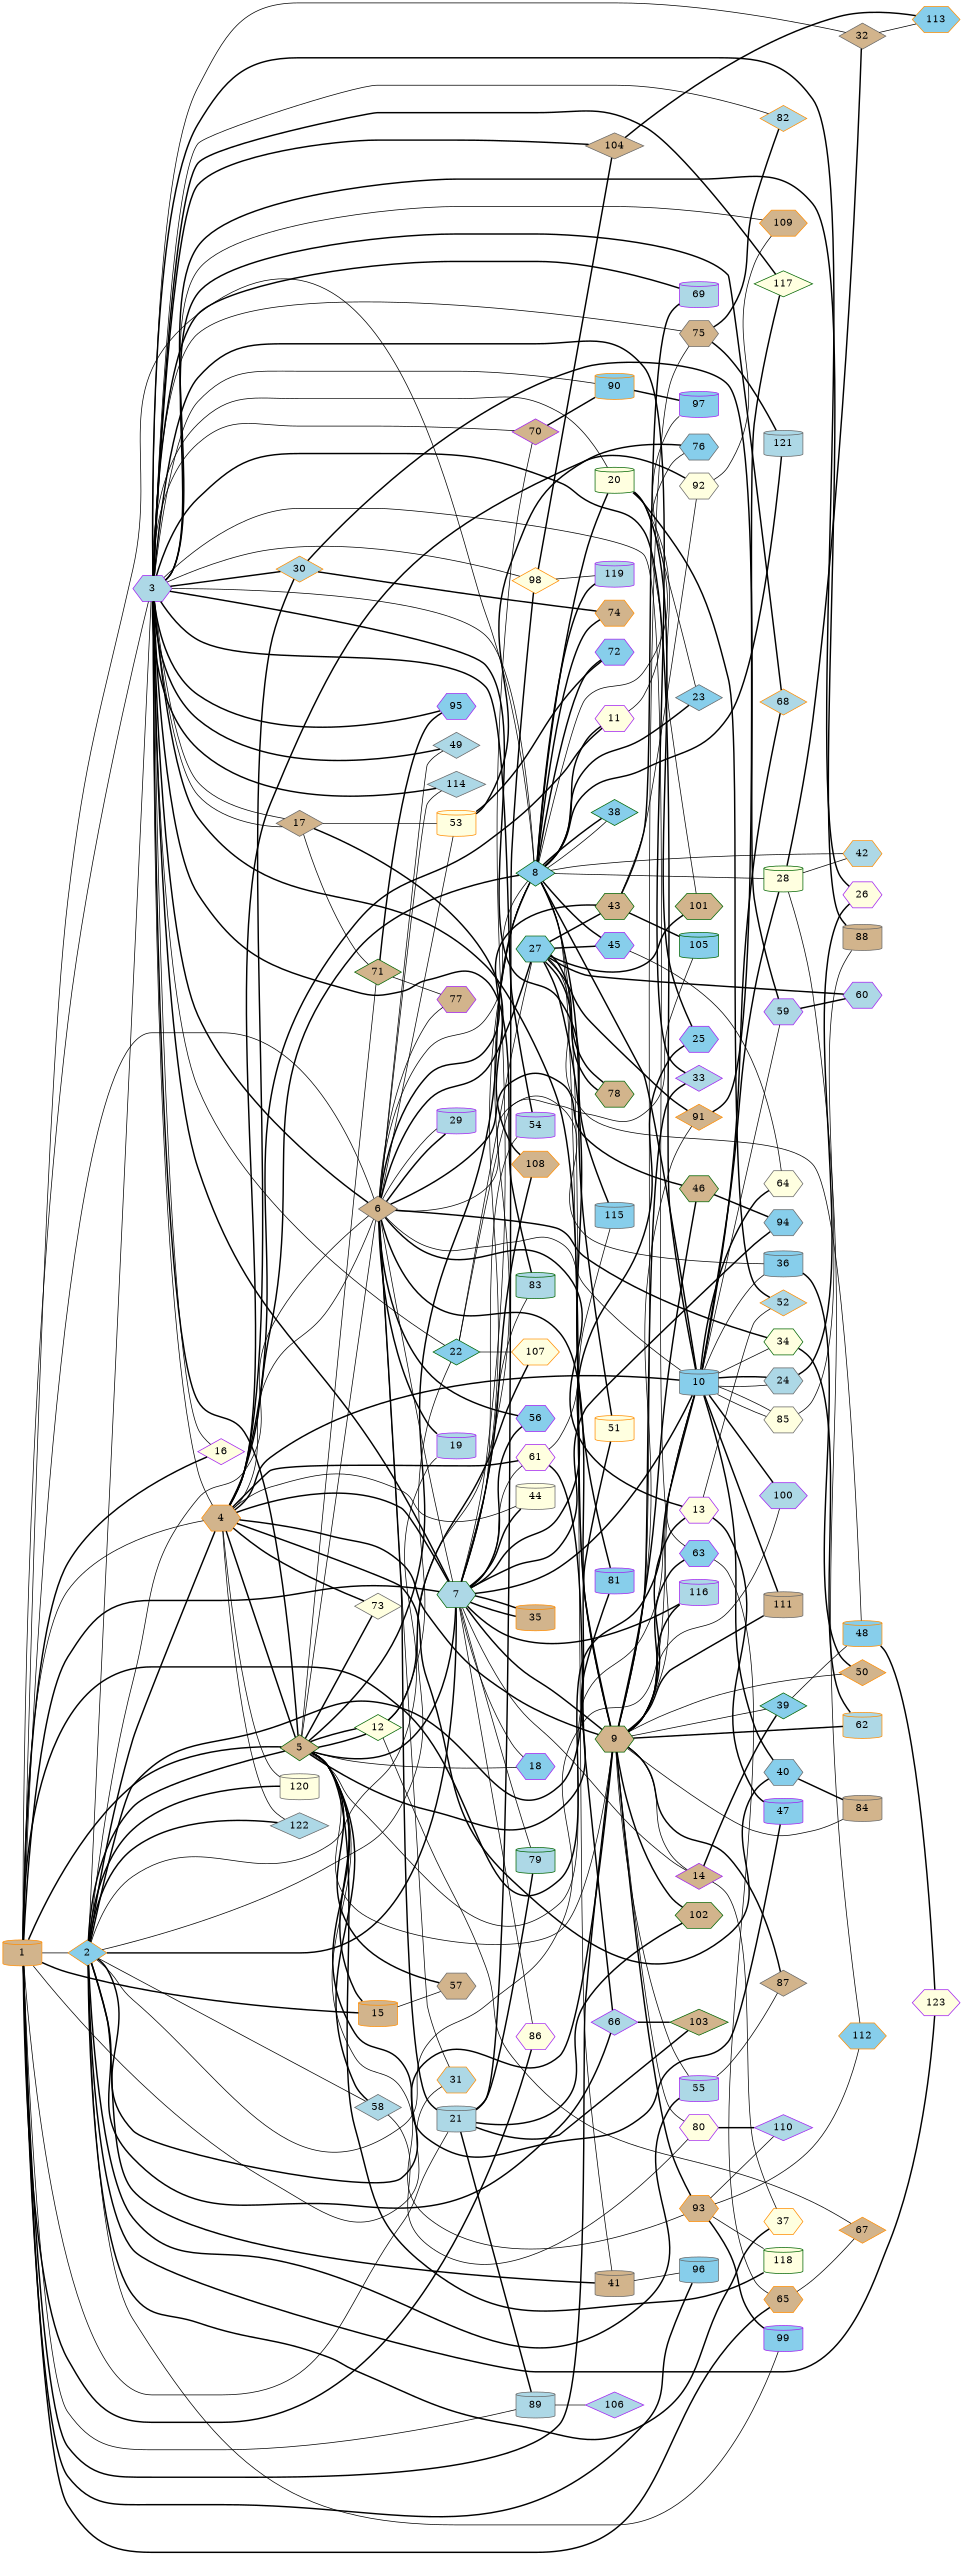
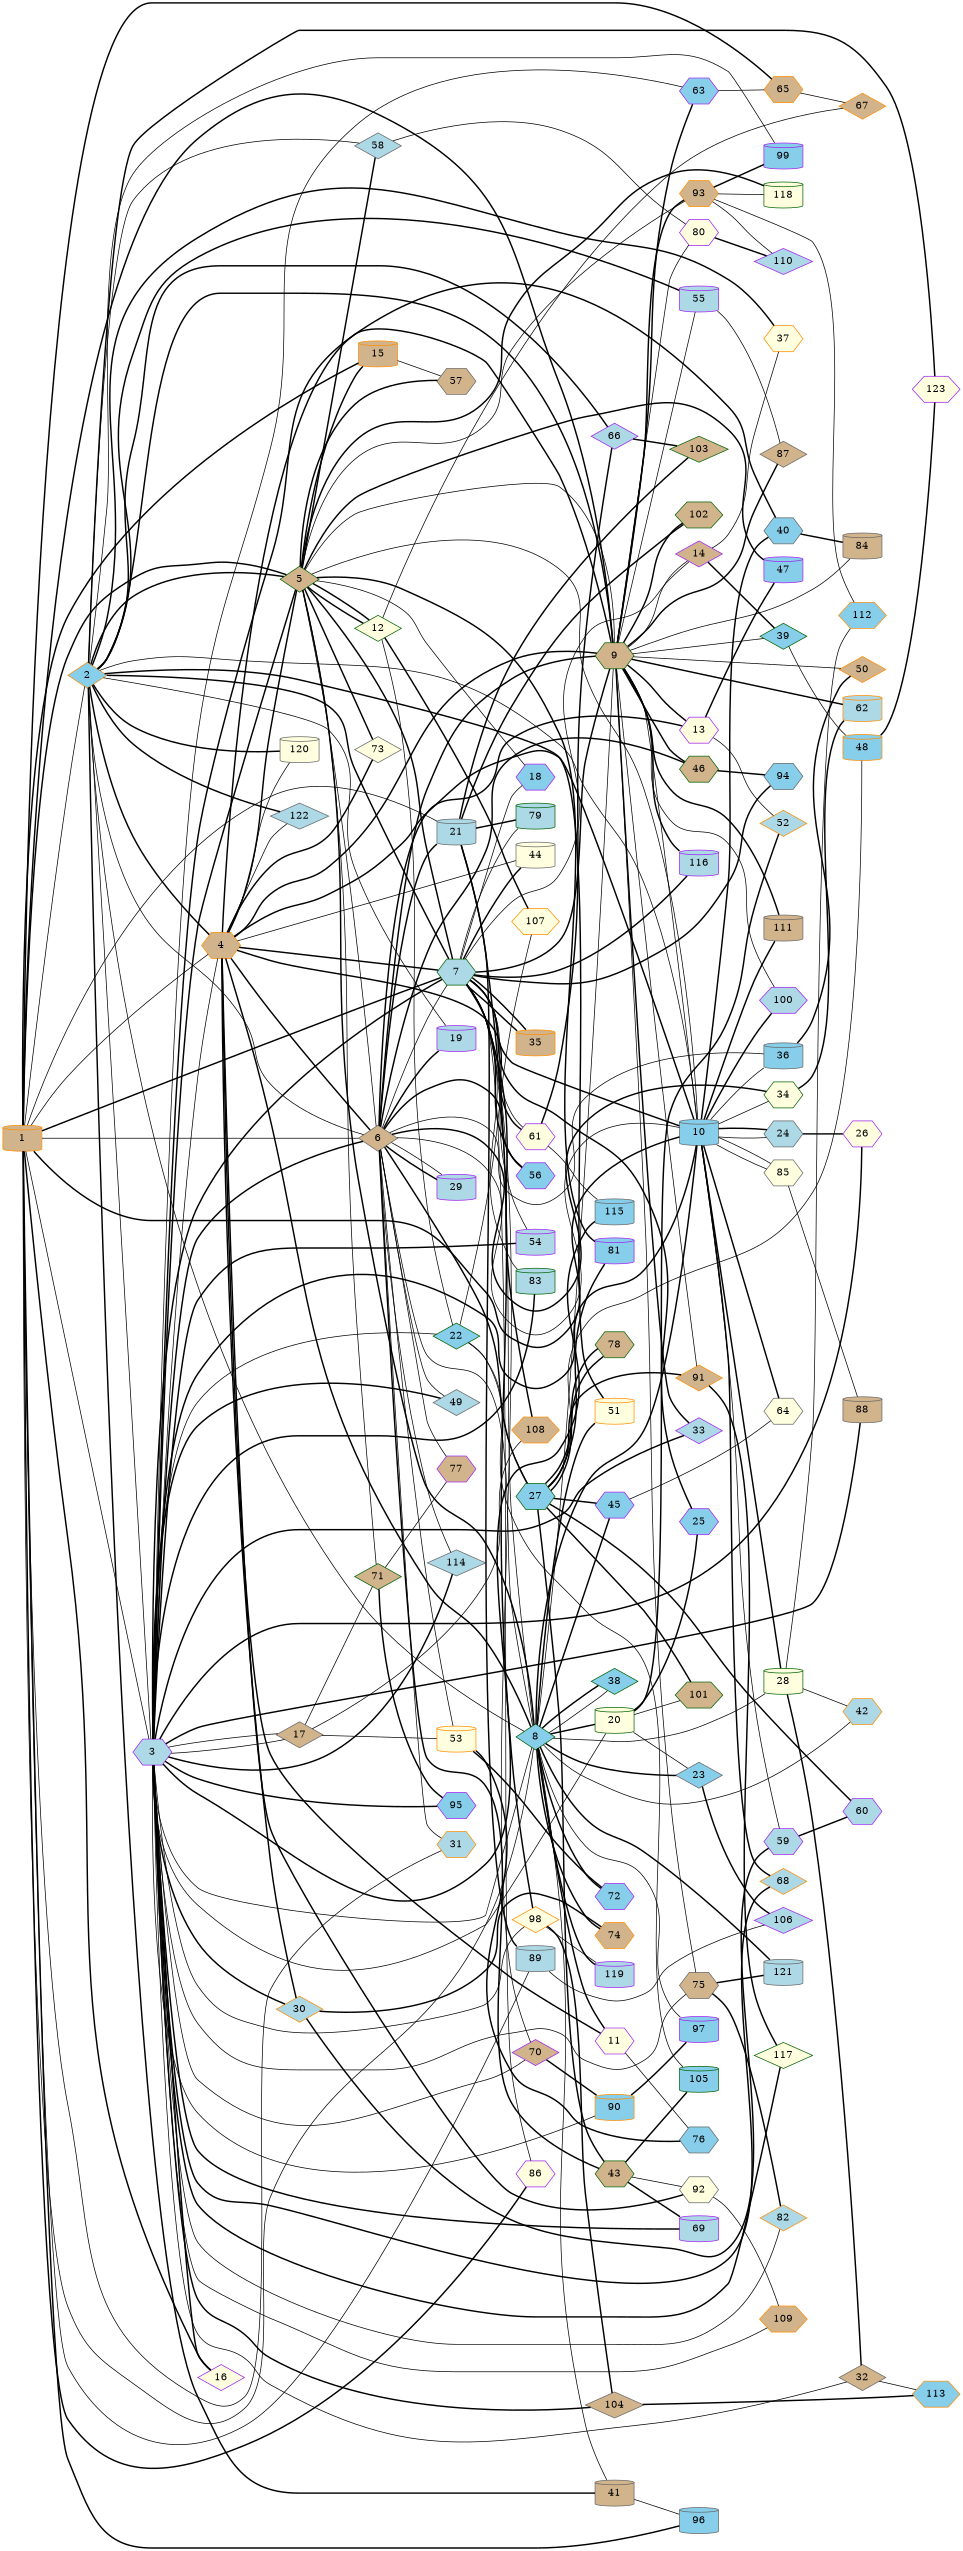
edge "17" -- "108": style bold -> solid
edge "3" -- "16": style solid -> bold
edge "6" -- "4": style solid -> bold
edge "23" -- "106": added
